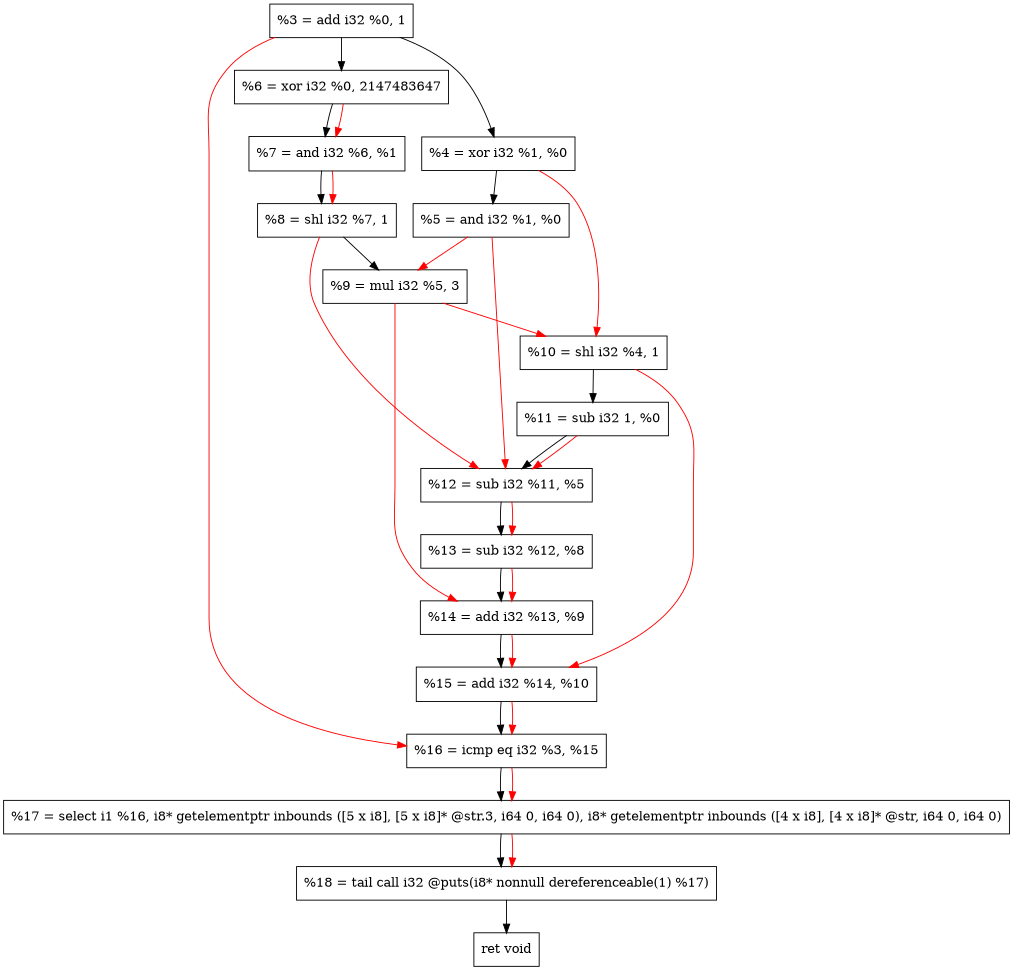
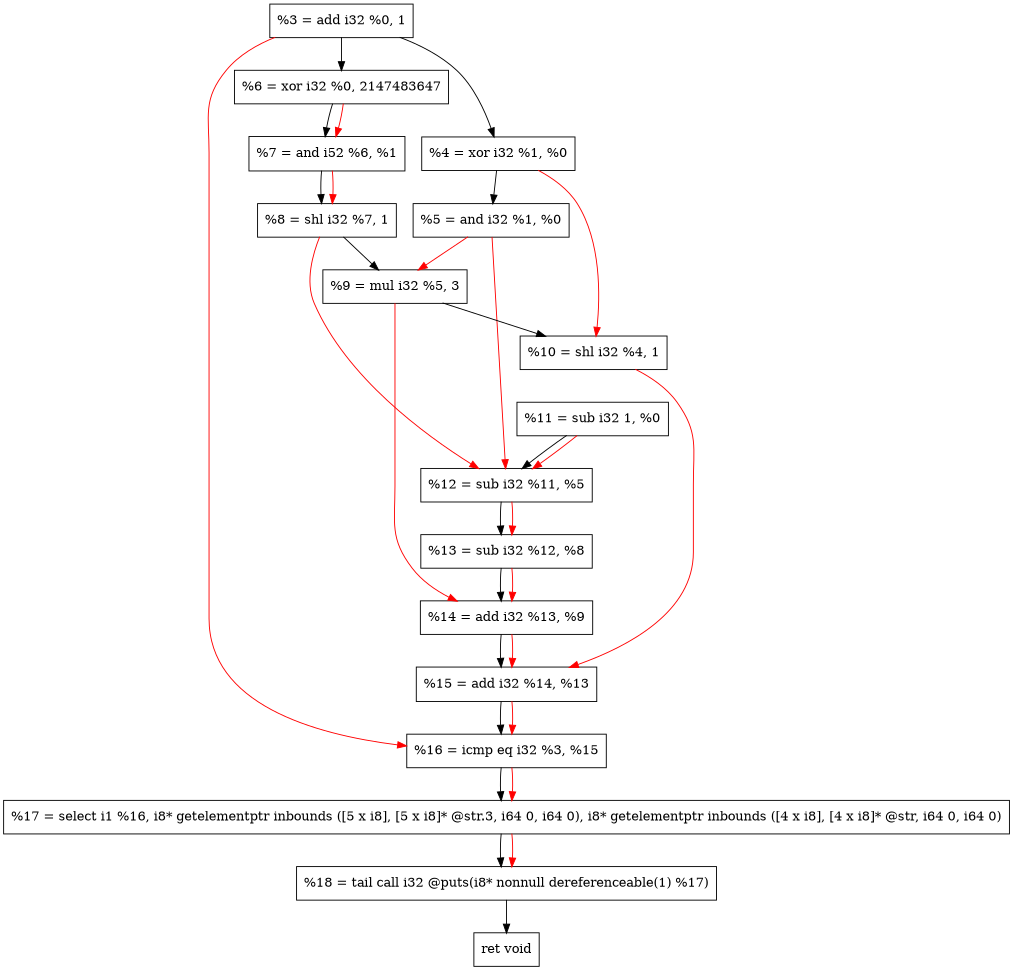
node "%7 = and i32 %6, %1": label "%7 = and i32 %6, %1" -> "%7 = and i52 %6, %1"
edge "%9 = mul i32 %5, 3" -> "%10 = shl i32 %4, 1": color red -> black
edge "%10 = shl i32 %4, 1" -> "%11 = sub i32 1, %0": removed
node "%15 = add i32 %14, %10": label "%15 = add i32 %14, %10" -> "%15 = add i32 %14, %13"
